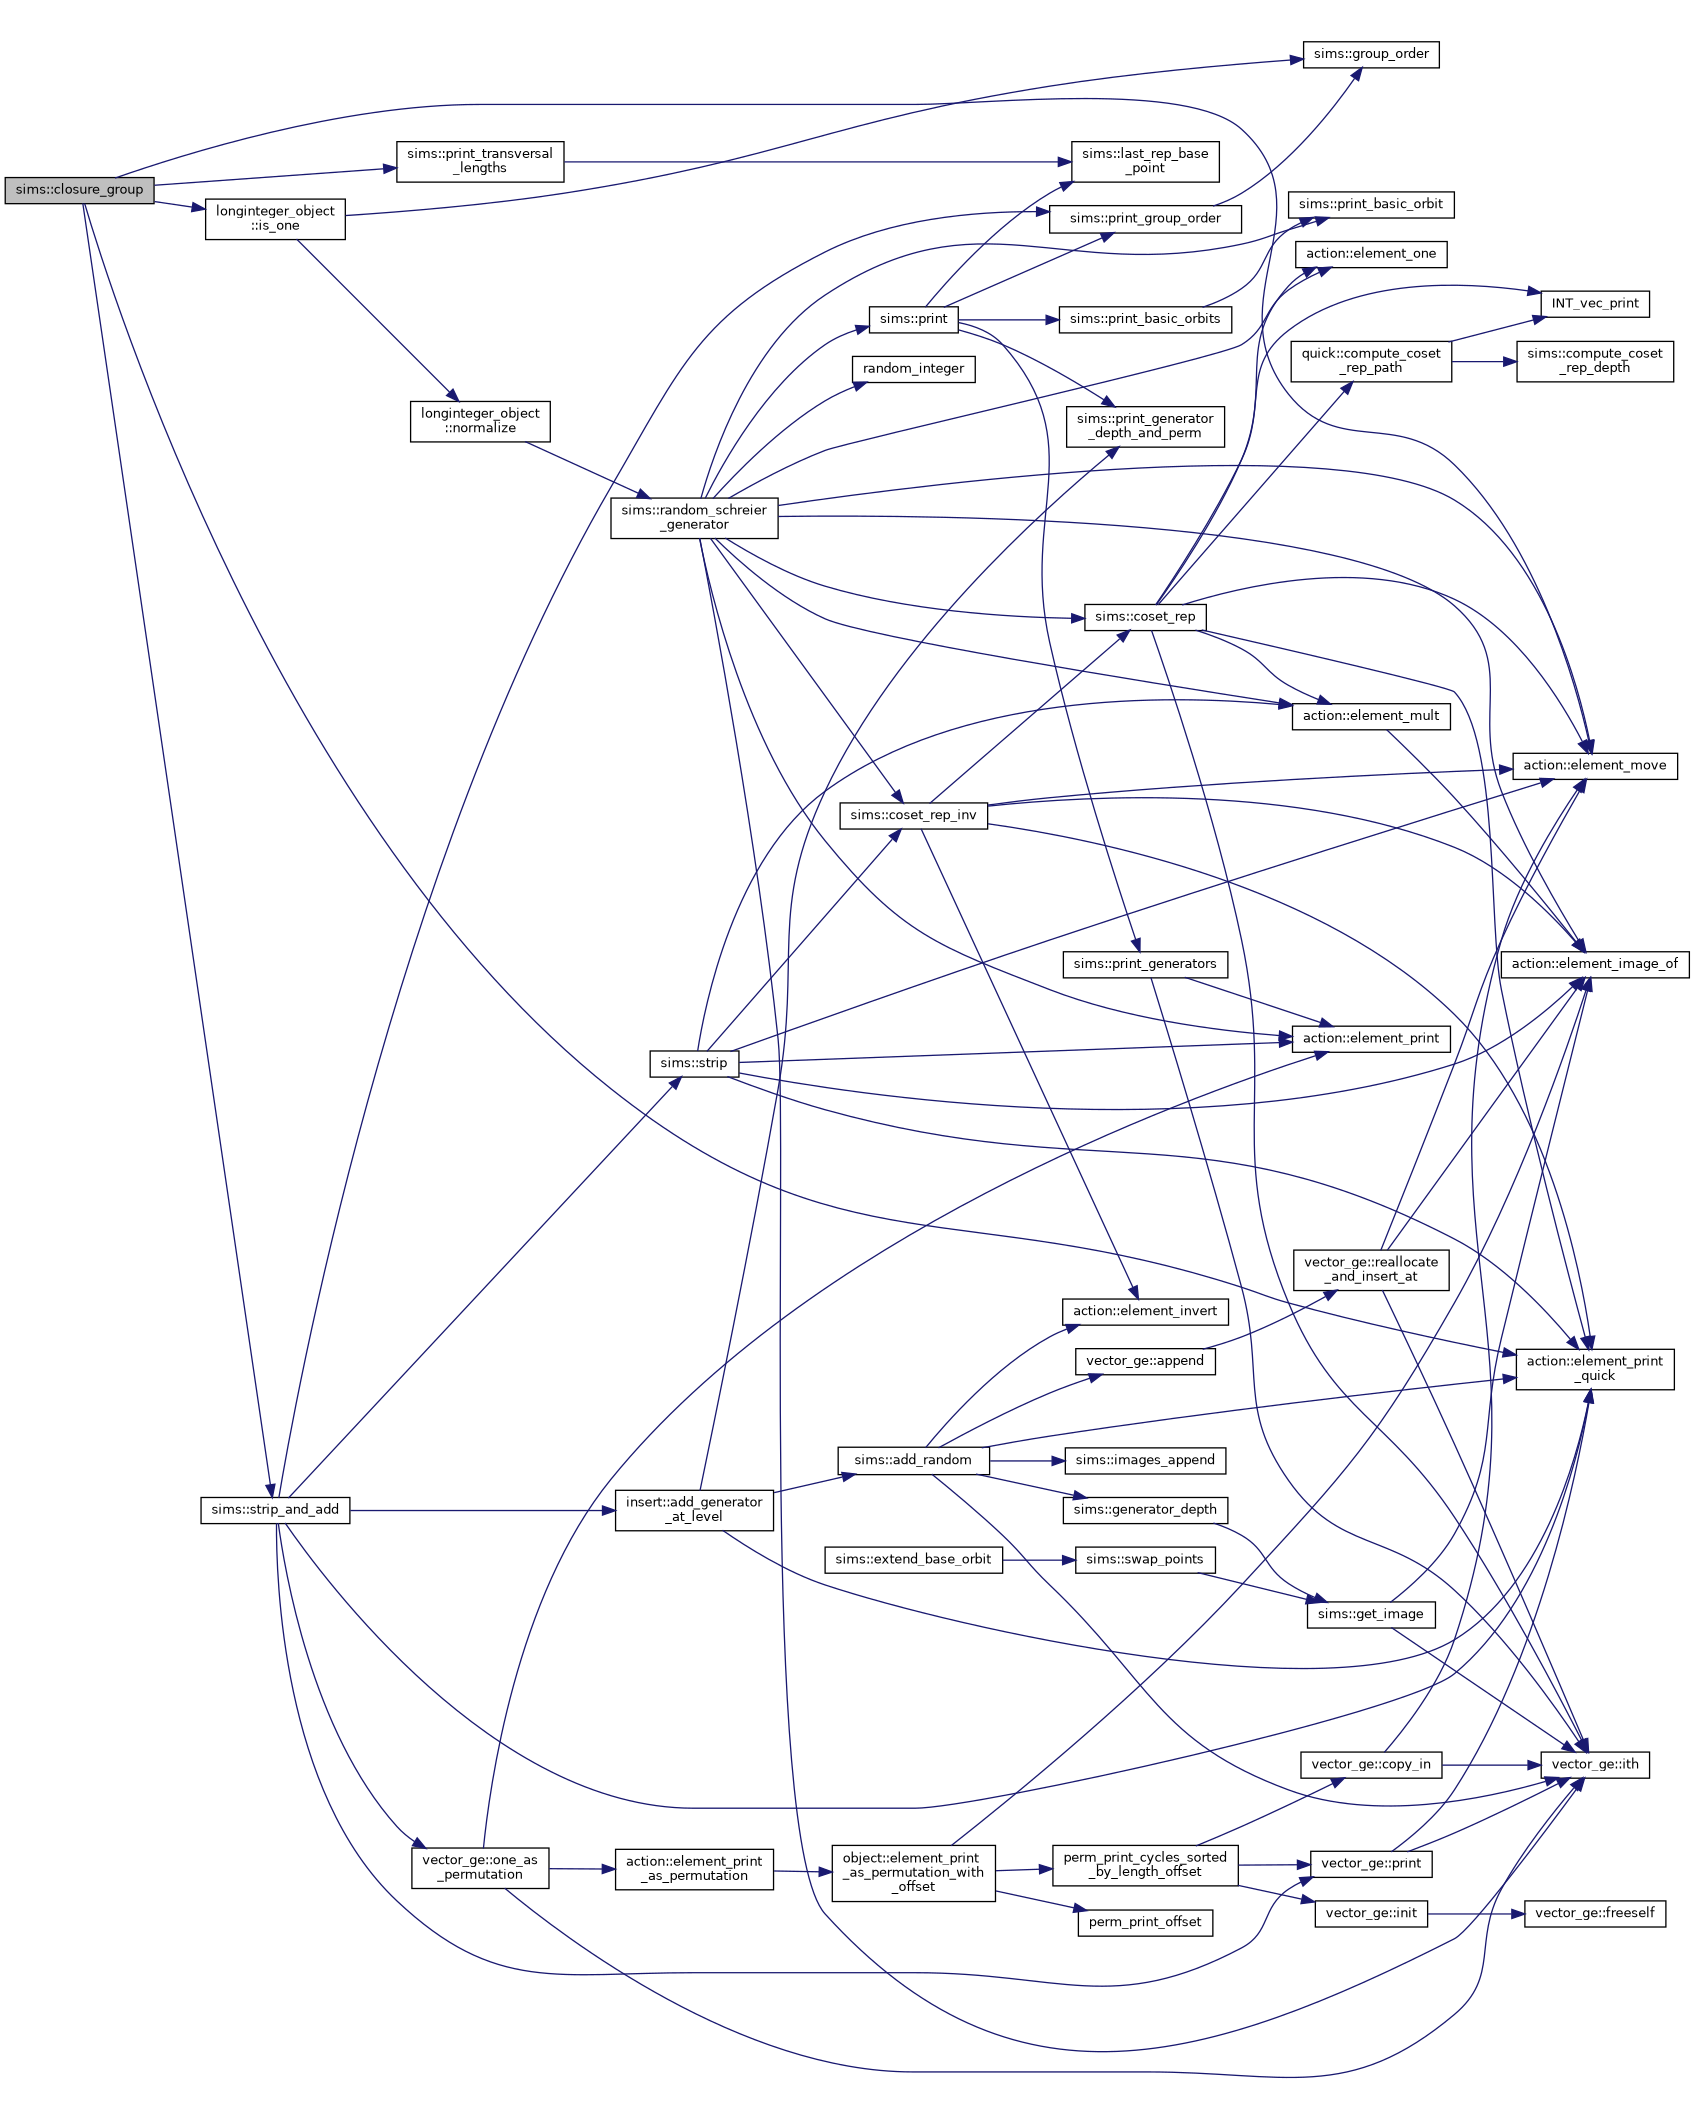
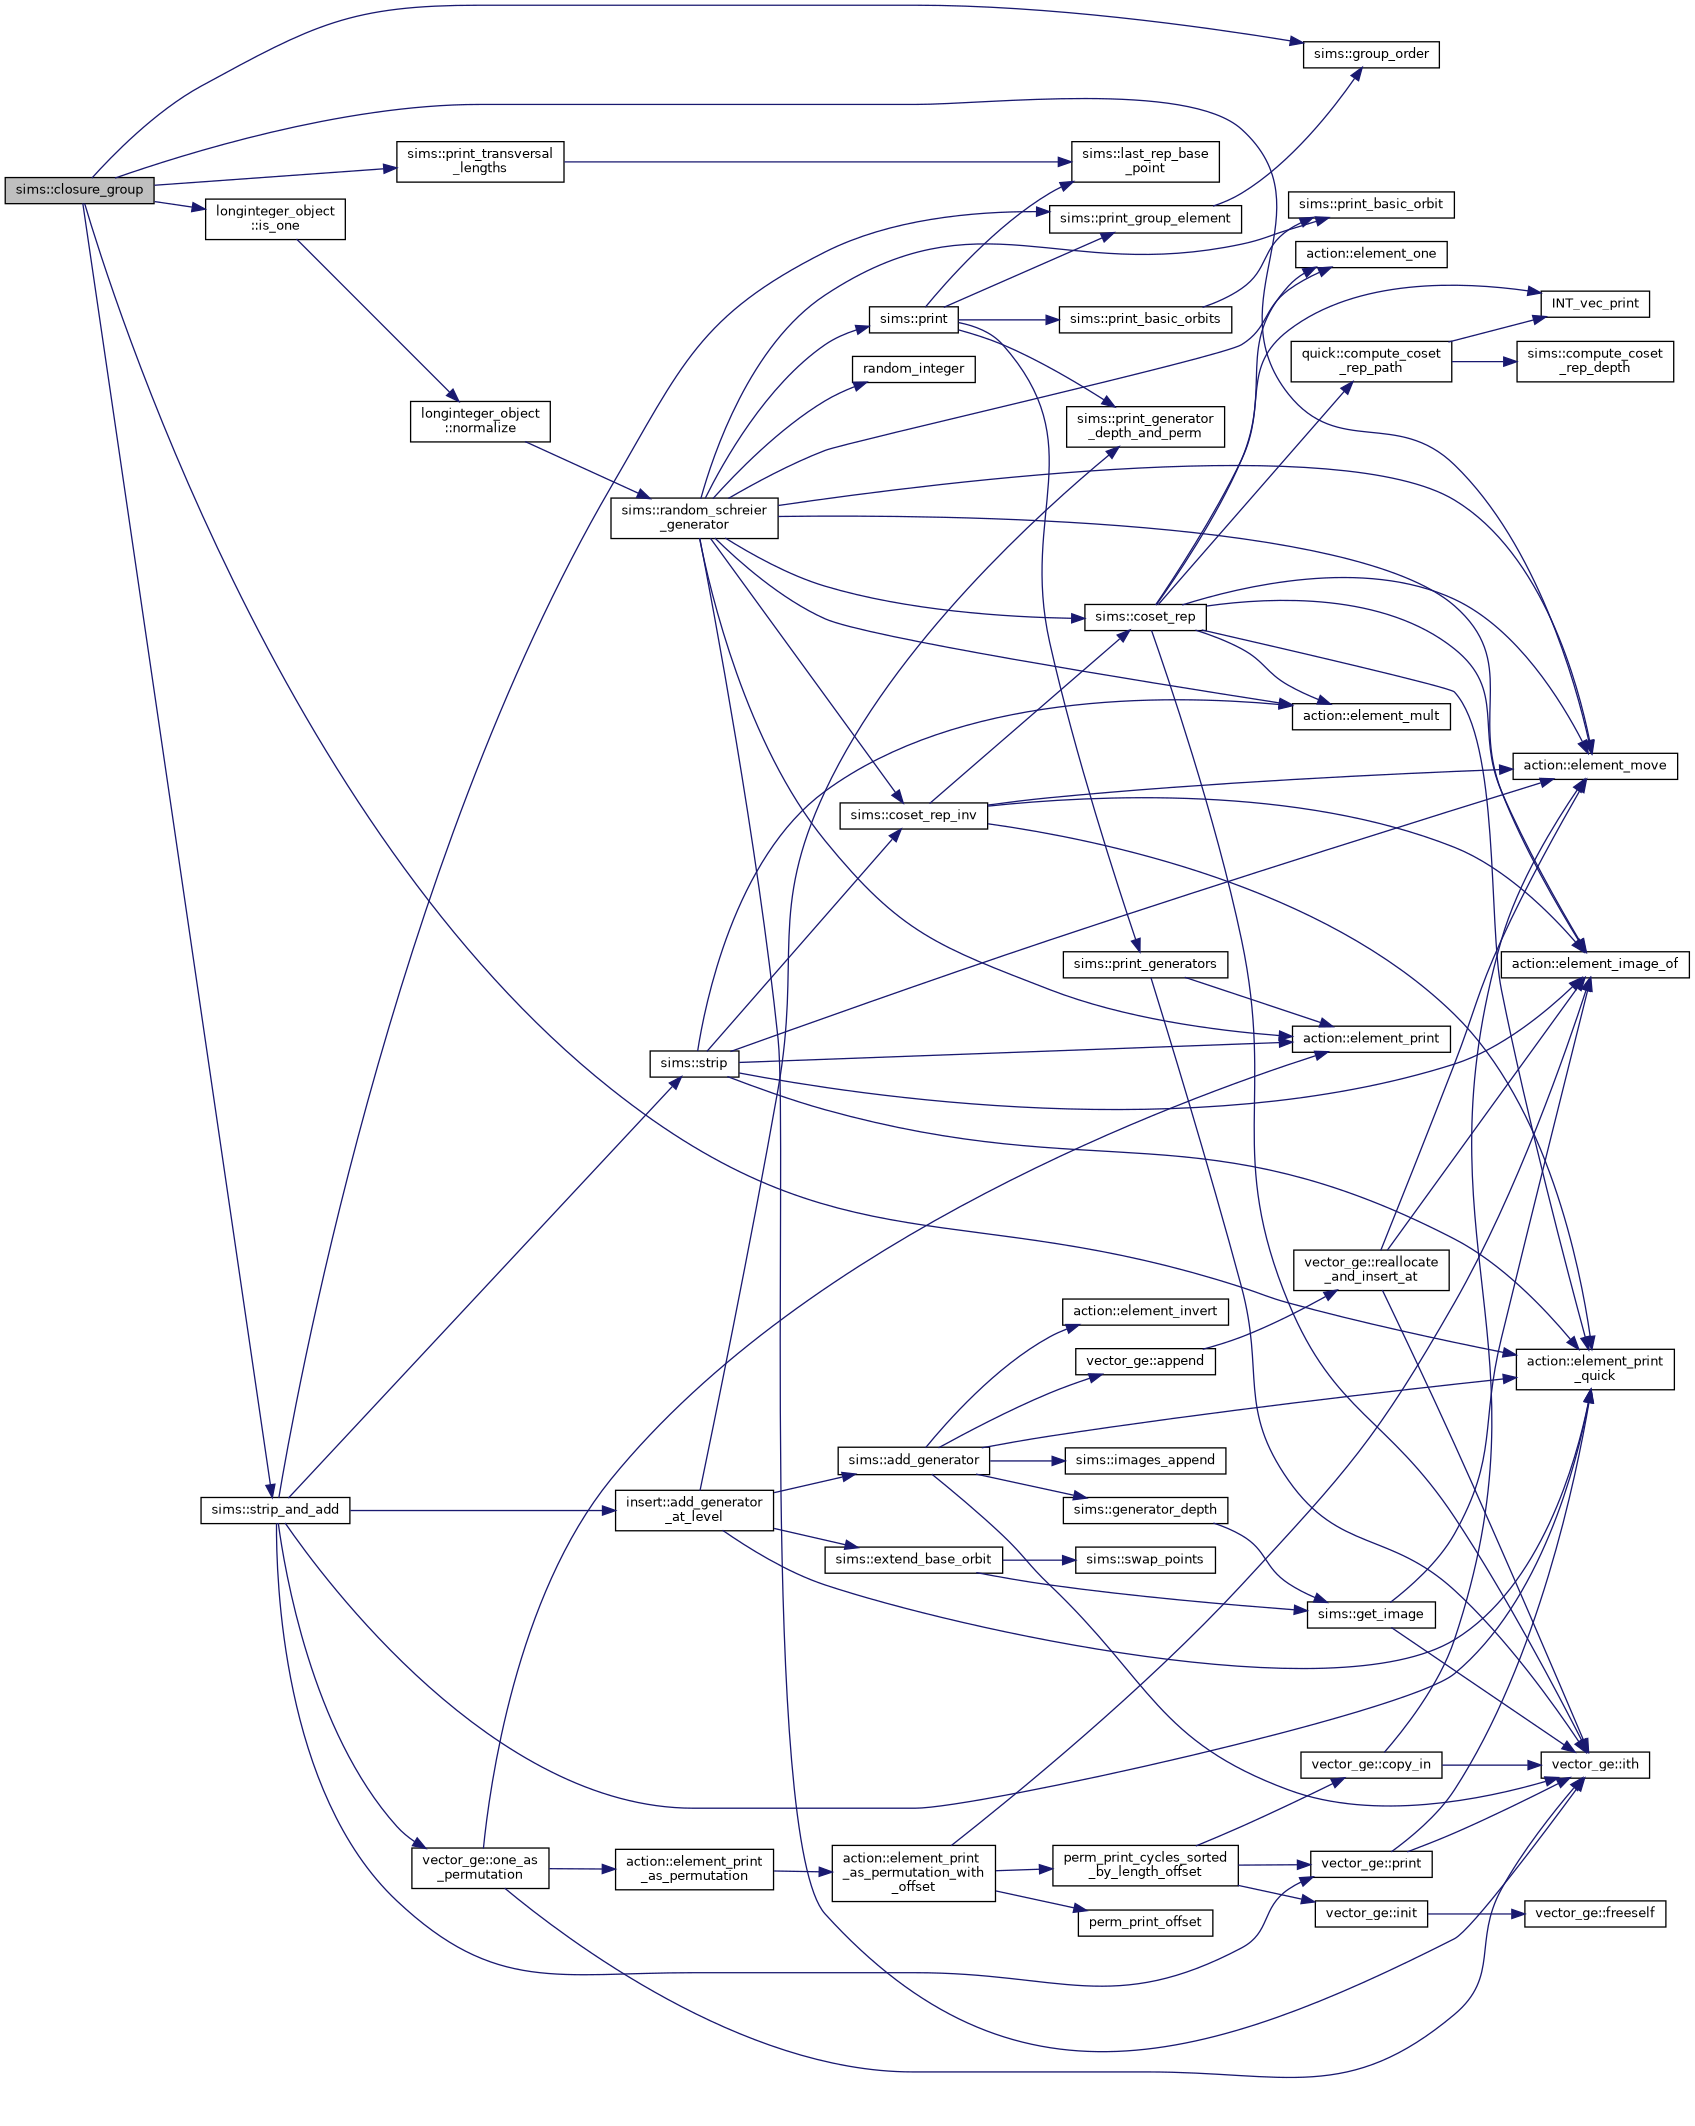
edge "longinteger_object ::is_one" -> "sims::group_order": now "sims::closure_group" -> "sims::group_order"
node "sims::print_group_order": label "sims::print_group_order" -> "sims::print_group_element"
edge "action::element_mult" -> "action::element_image_of": now "sims::coset_rep" -> "action::element_image_of"
edge "sims::coset_rep_inv" -> "action::element_invert": removed
node "sims::add_random": label "sims::add_random" -> "sims::add_generator"
edge "insert::add_generator _at_level" -> "sims::extend_base_orbit": added
edge "sims::swap_points" -> "sims::get_image": now "sims::extend_base_orbit" -> "sims::get_image"
node "object::element_print _as_permutation_with _offset": label "object::element_print _as_permutation_with _offset" -> "action::element_print _as_permutation_with _offset"
